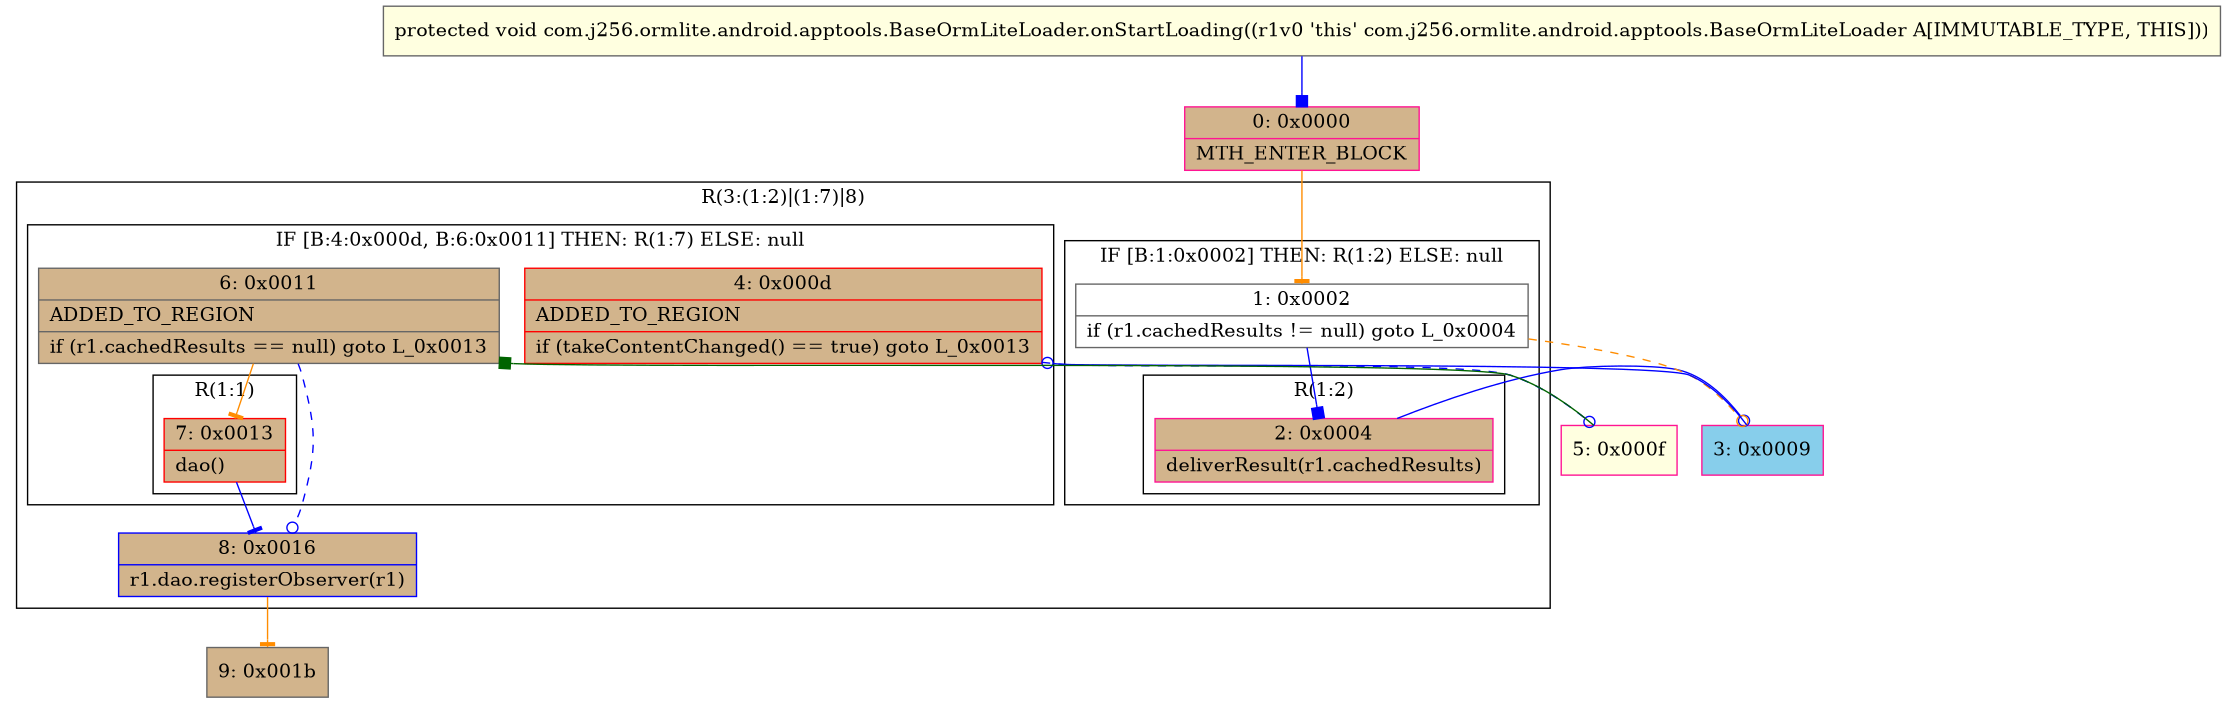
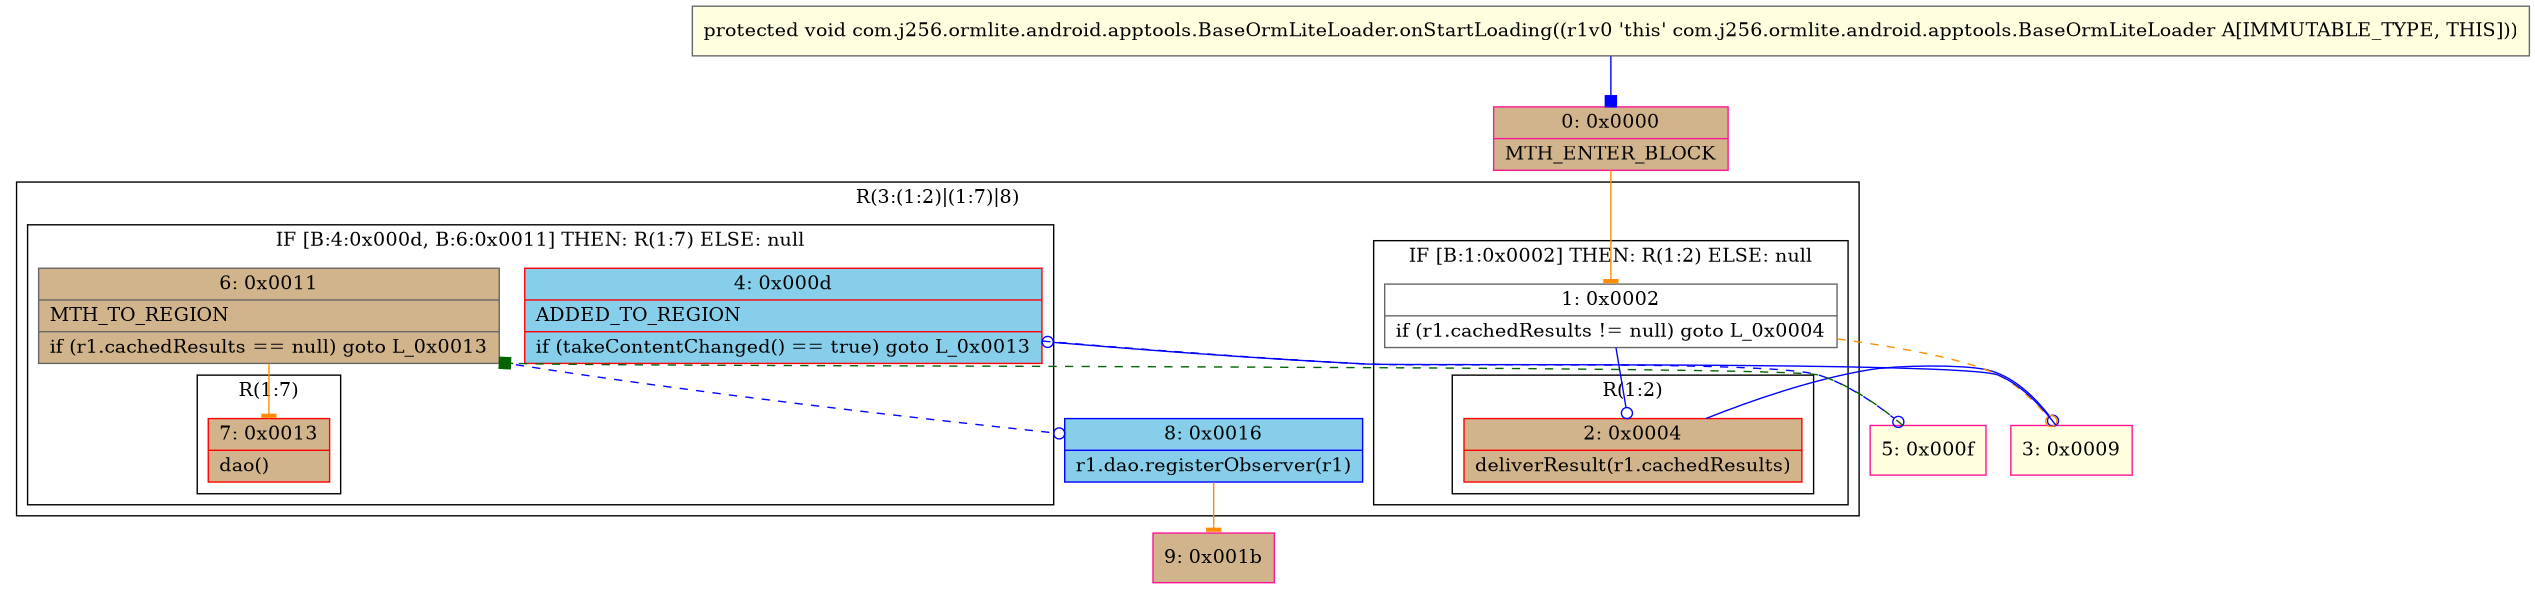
node "6: 0x0011": text "ADDED_TO_REGION" -> "MTH_TO_REGION"
node "4: 0x000d": fillcolor tan -> skyblue
edge "5: 0x000f" -> "6: 0x0011": style solid -> dashed
edge "1: 0x0002" -> "2: 0x0004": arrowhead box -> odot
cluster "R(1:1)": label "R(1:1)" -> "R(1:7)"
node "2: 0x0004": color deeppink -> red
node "3: 0x0009": fillcolor skyblue -> lightyellow
edge "7: 0x0013" -> "8: 0x0016": removed
node "8: 0x0016": fillcolor tan -> skyblue
node "9: 0x001b": color gray40 -> deeppink
